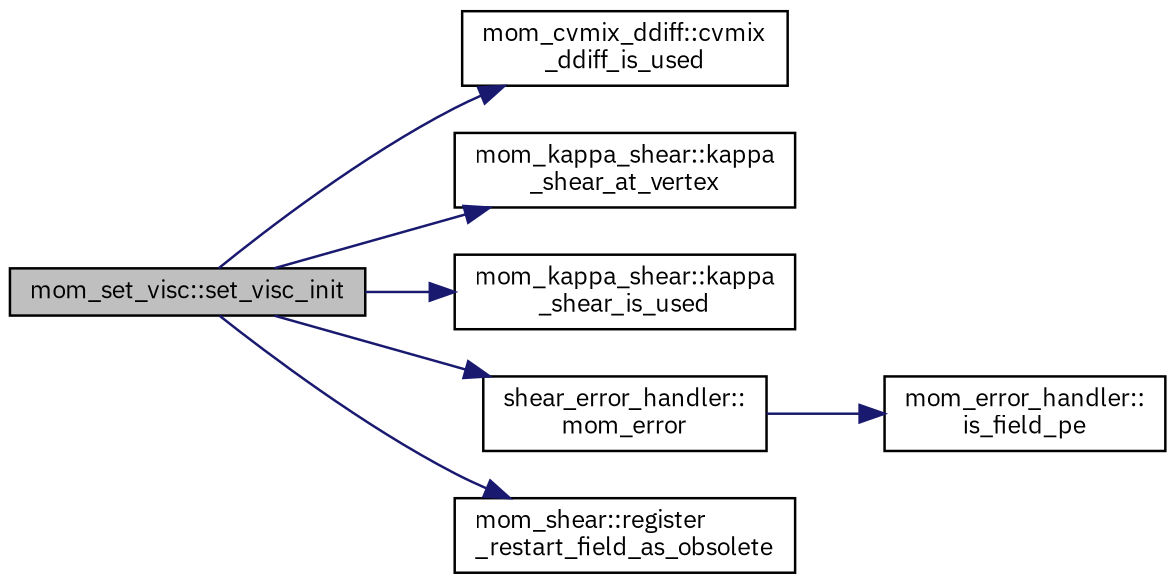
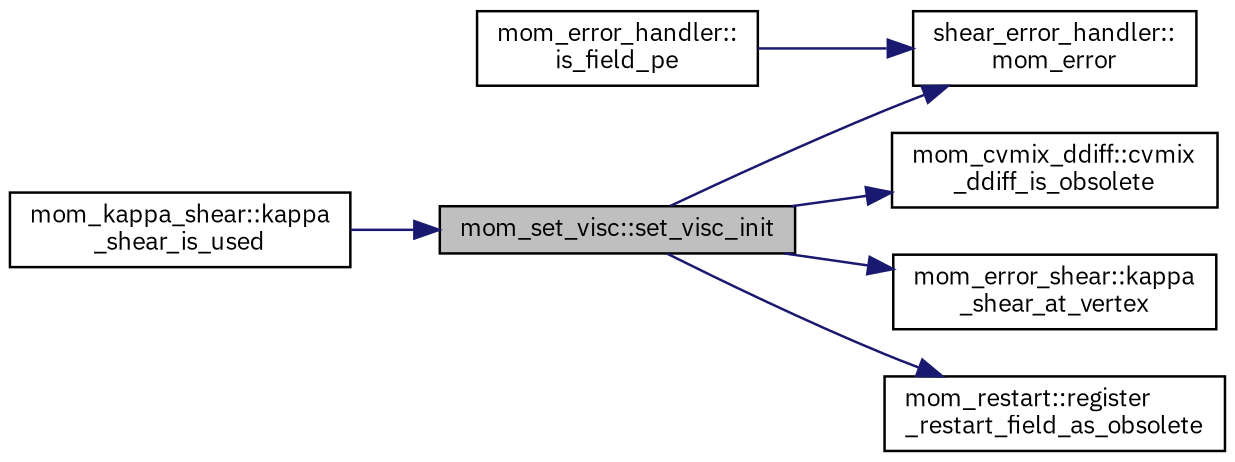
node "mom_cvmix_ddiff::cvmix _ddiff_is_used": label "mom_cvmix_ddiff::cvmix _ddiff_is_used" -> "mom_cvmix_ddiff::cvmix _ddiff_is_obsolete"
node "mom_kappa_shear::kappa _shear_at_vertex": label "mom_kappa_shear::kappa _shear_at_vertex" -> "mom_error_shear::kappa _shear_at_vertex"
edge "mom_set_visc::set_visc_init" -> "mom_kappa_shear::kappa _shear_is_used": reversed
edge "shear_error_handler:: mom_error" -> "mom_error_handler:: is_field_pe": reversed
node "mom_shear::register _restart_field_as_obsolete": label "mom_shear::register _restart_field_as_obsolete" -> "mom_restart::register _restart_field_as_obsolete"
